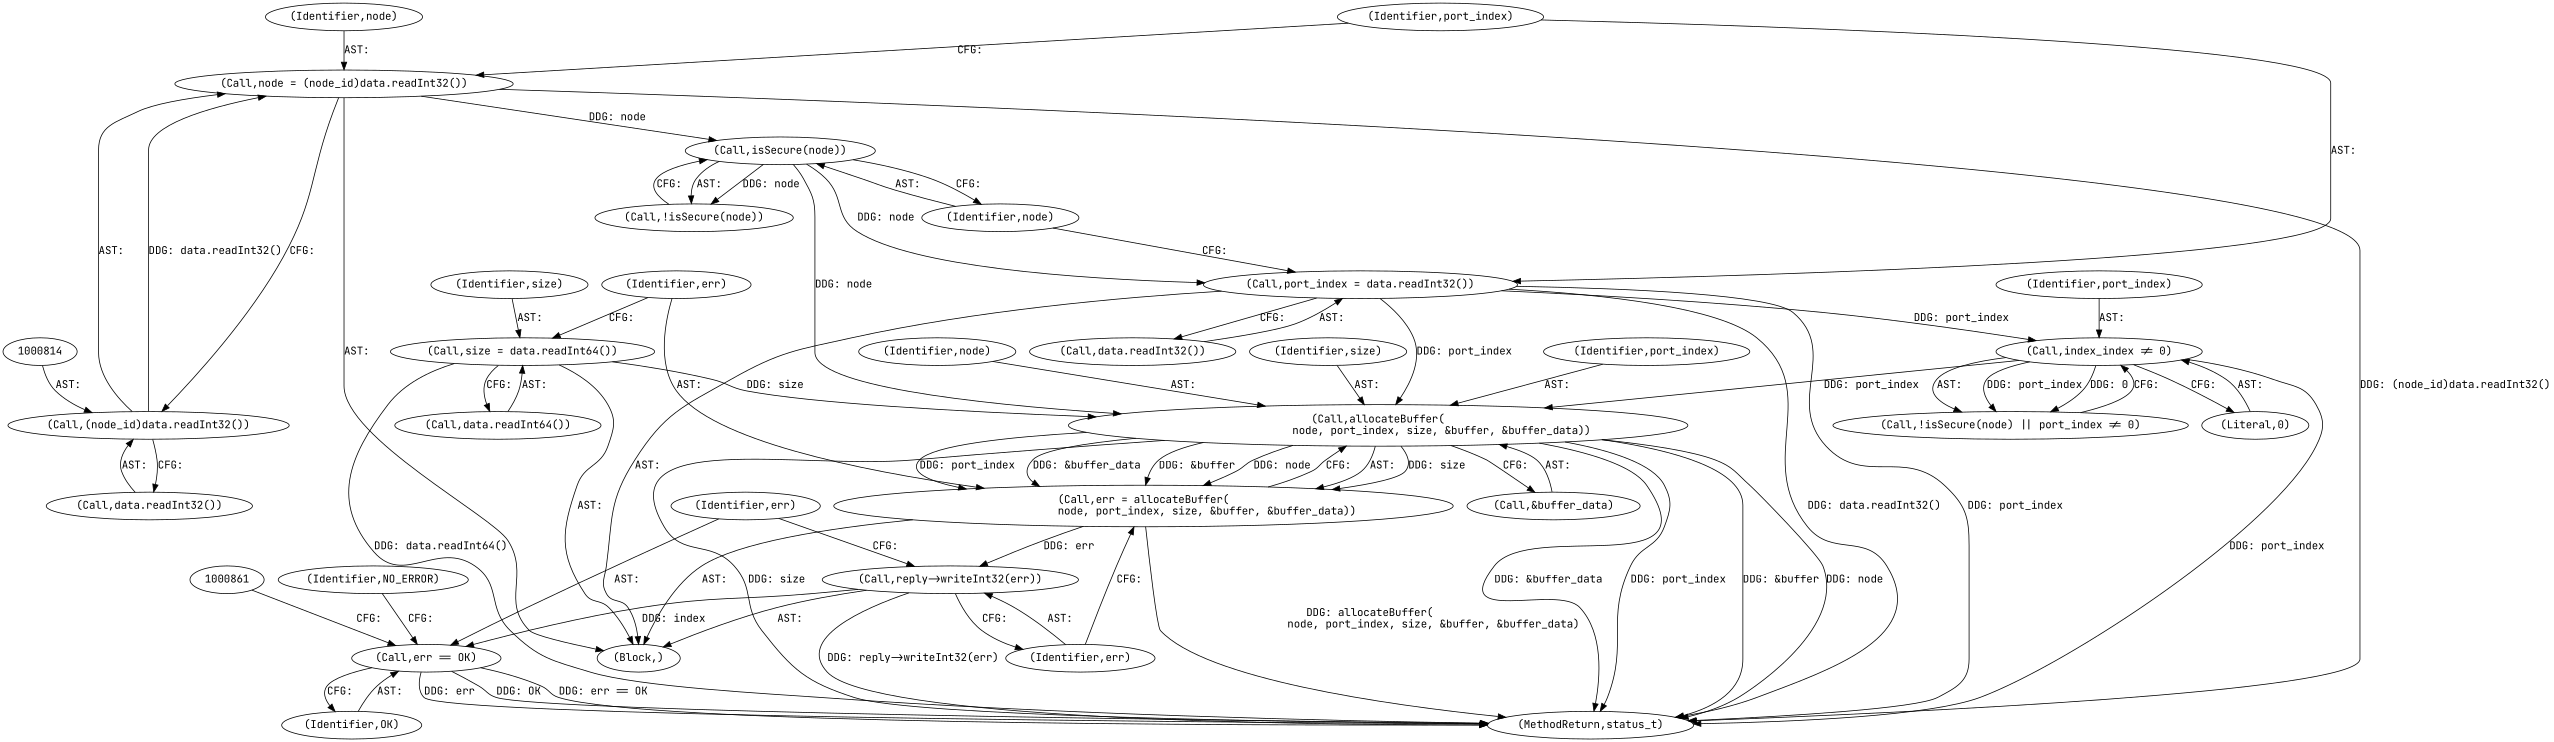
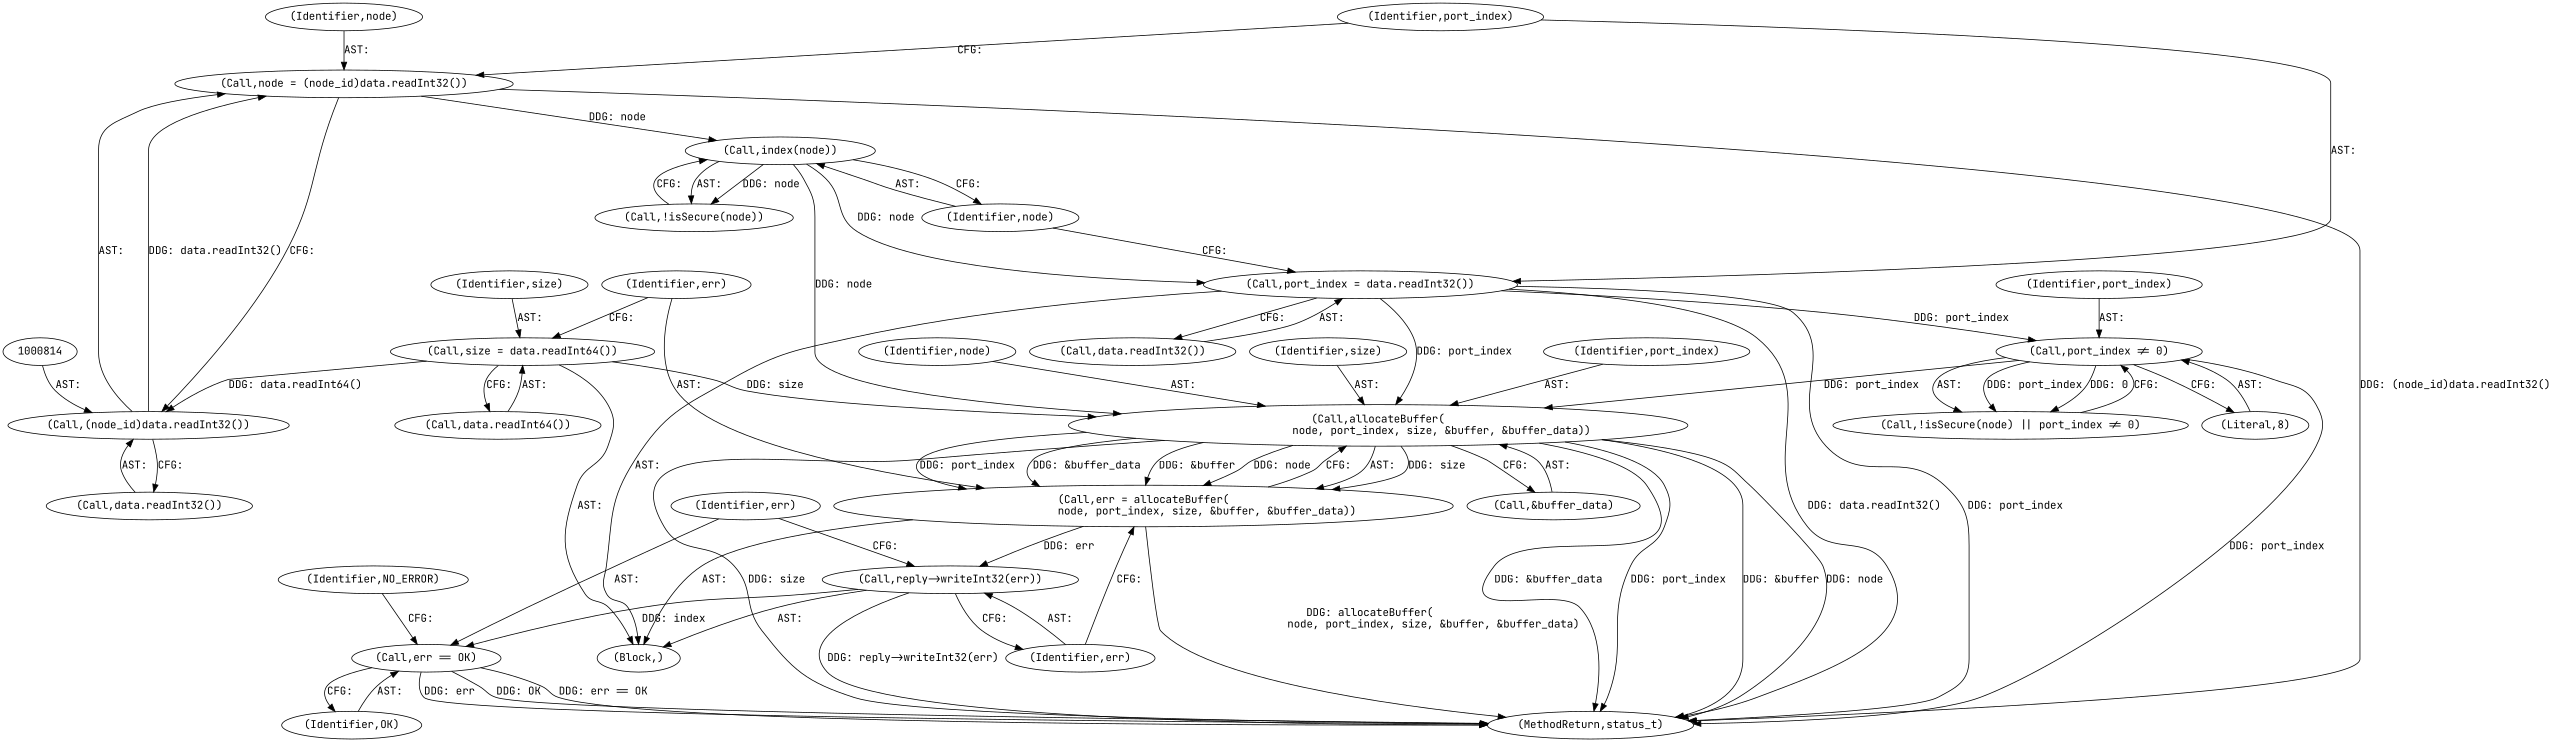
node "(Call,isSecure(node))": label "(Call,isSecure(node))" -> "(Call,index(node))"
node "(Call,index_index != 0)": label "(Call,index_index != 0)" -> "(Call,port_index != 0)"
edge "(Call,node = (node_id)data.readInt32())" -> "(Block,)": removed, label "AST:"
node "(Literal,0)": label "(Literal,0)" -> "(Literal,8)"
node "1000861": removed
edge "(Call,size = data.readInt64())" -> "(MethodReturn,status_t)": now "(Call,size = data.readInt64())" -> "(Call,(node_id)data.readInt32())"
